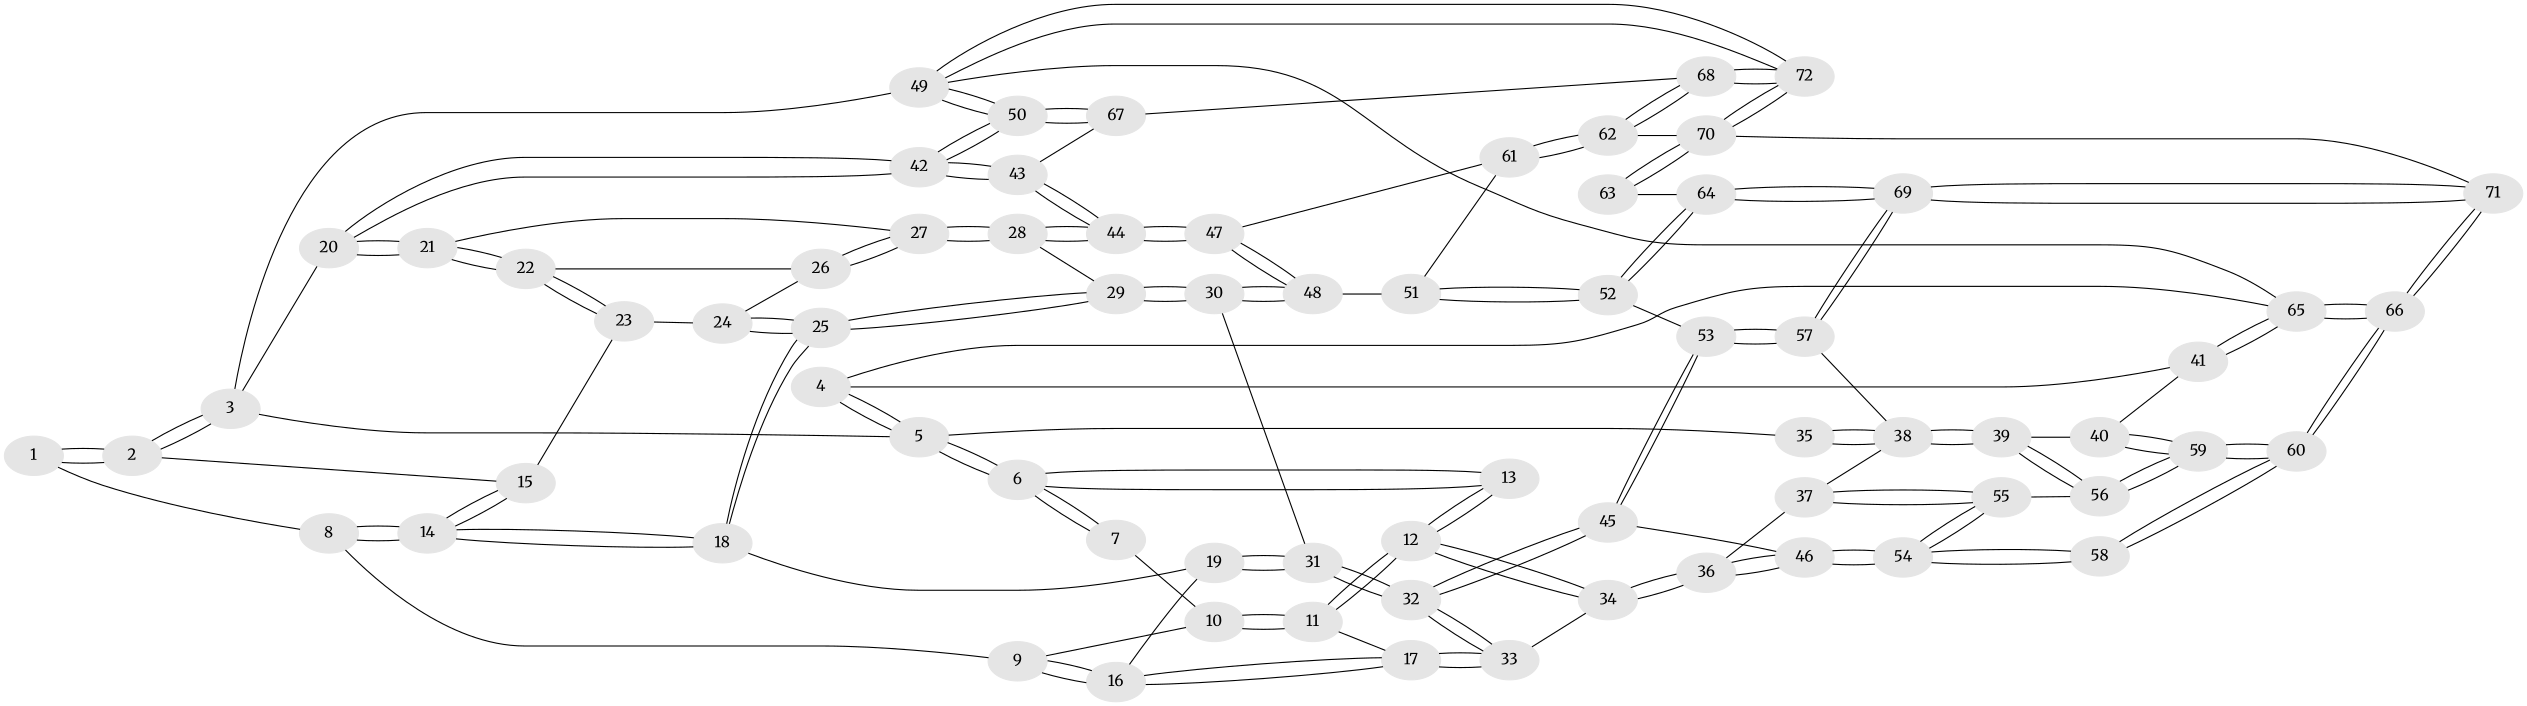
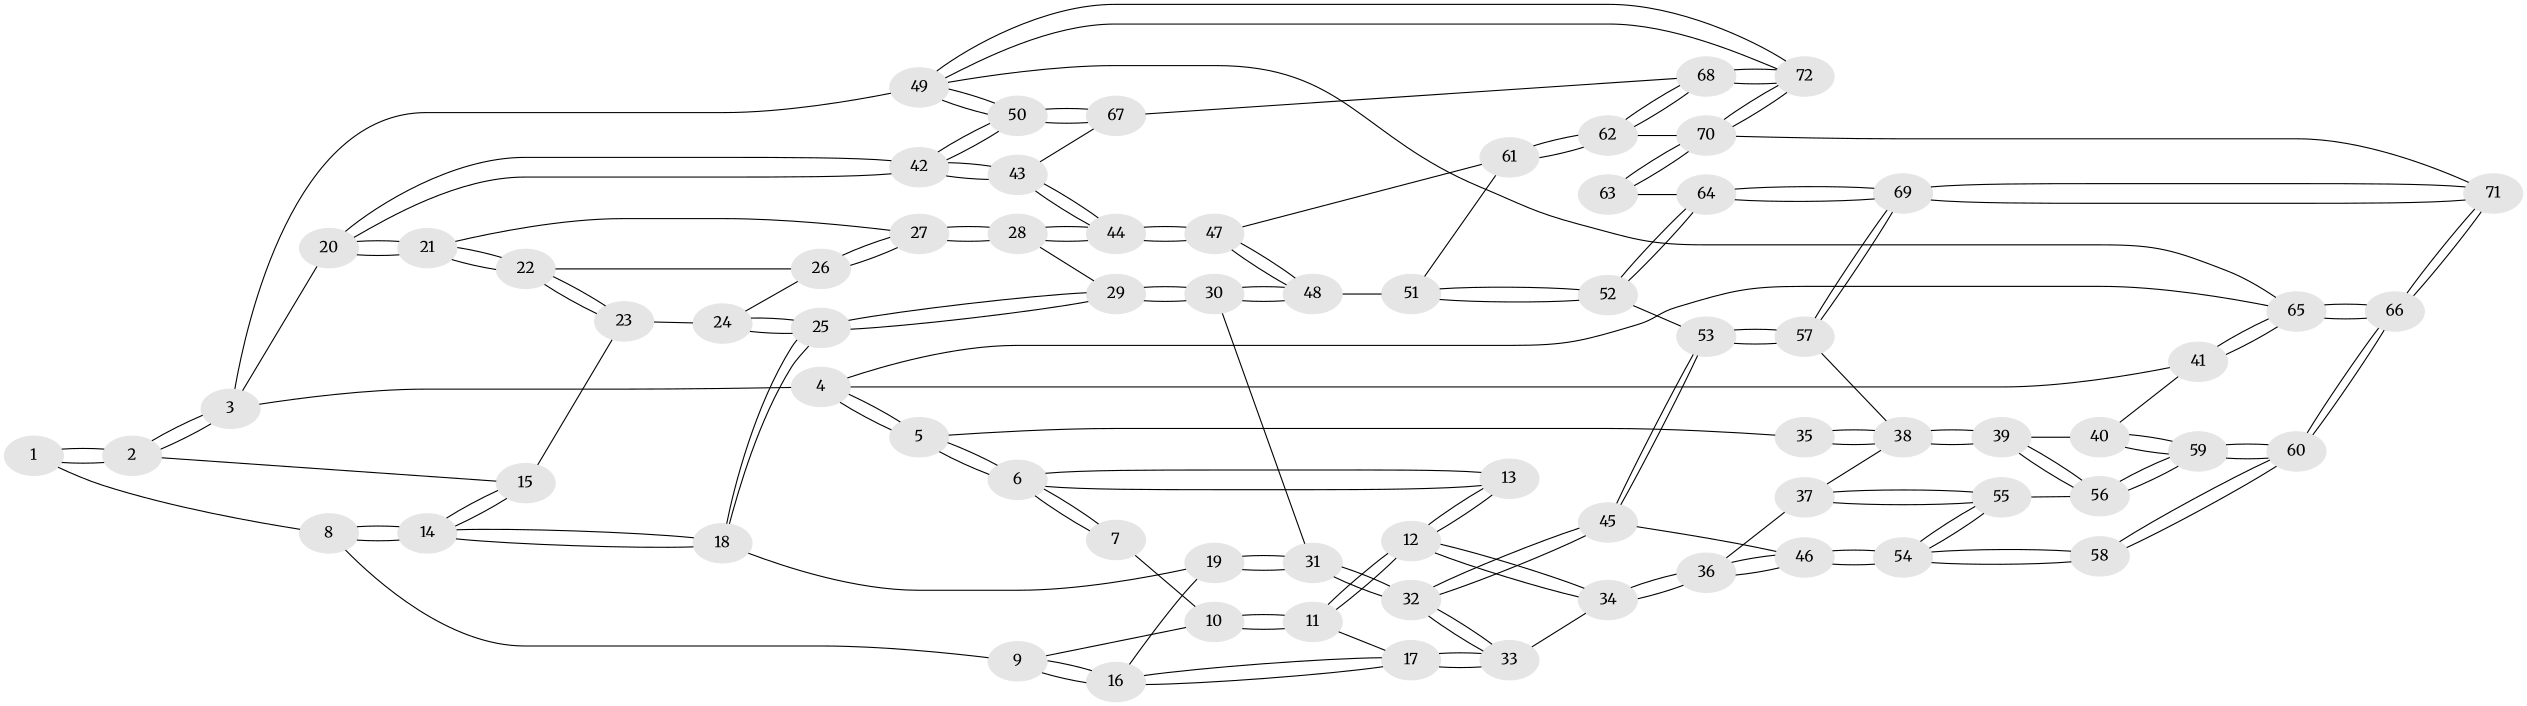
edge "3" -- "5": now "3" -- "4"
